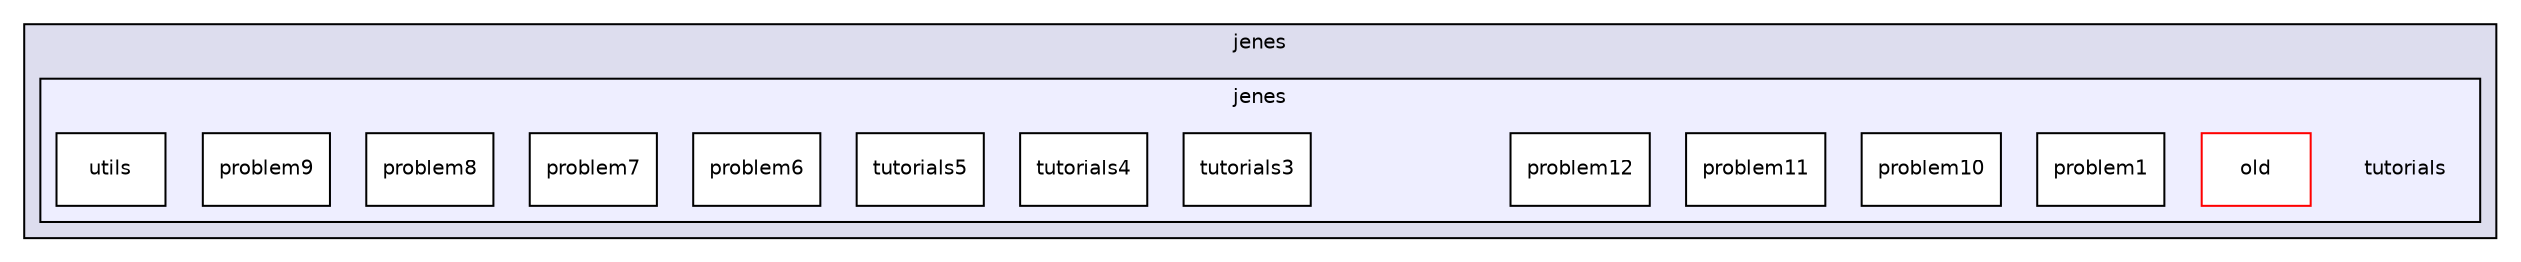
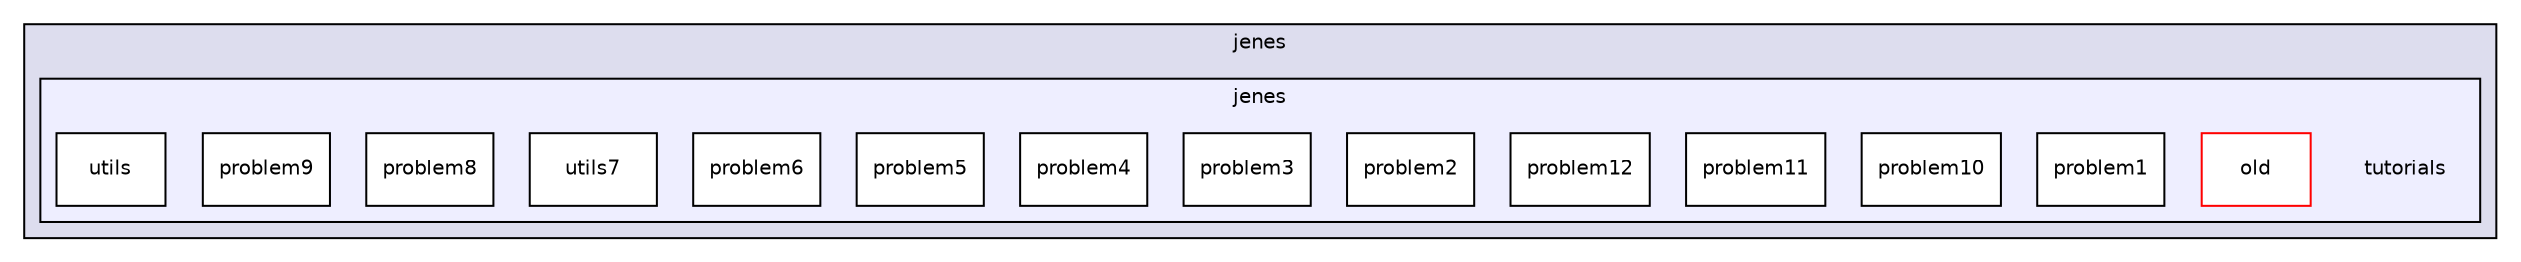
node "problem7": label "problem7" -> "utils7"
node "tutorials5": label "tutorials5" -> "problem5"
node "tutorials4": label "tutorials4" -> "problem4"
node "tutorials3": label "tutorials3" -> "problem3"
node "problem2": added
